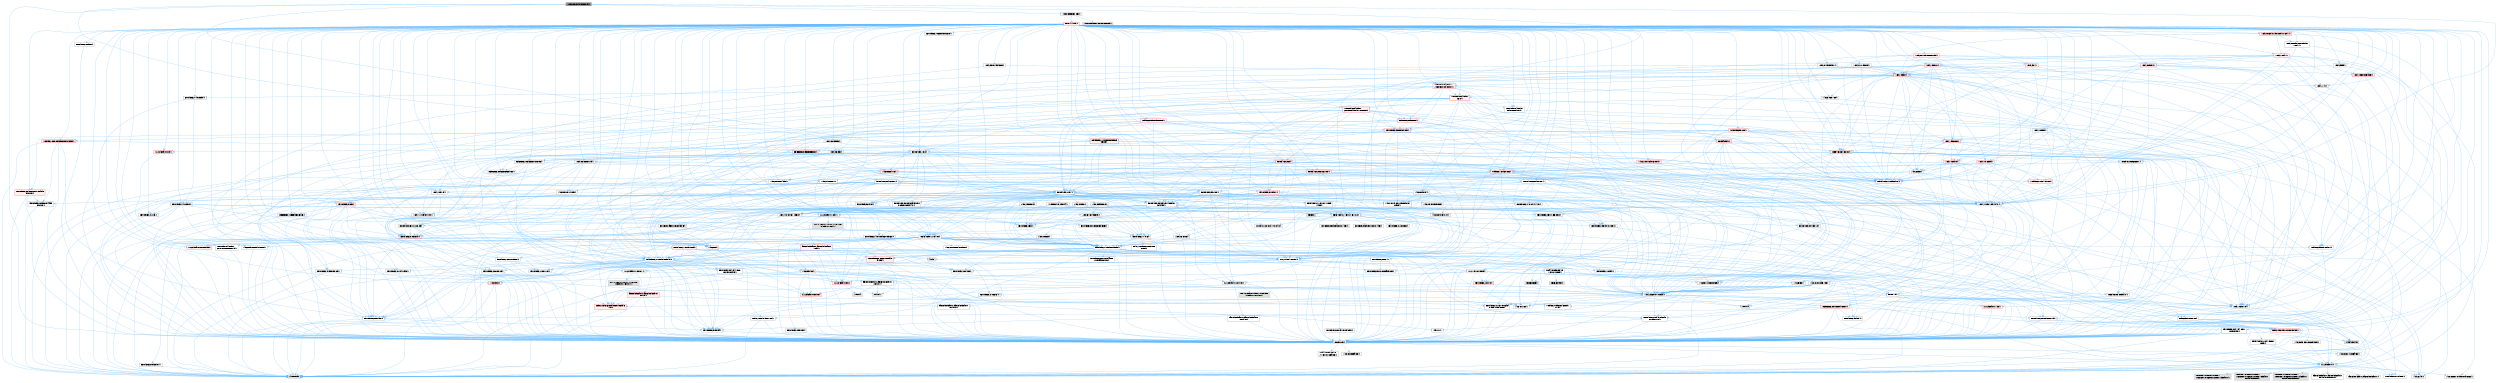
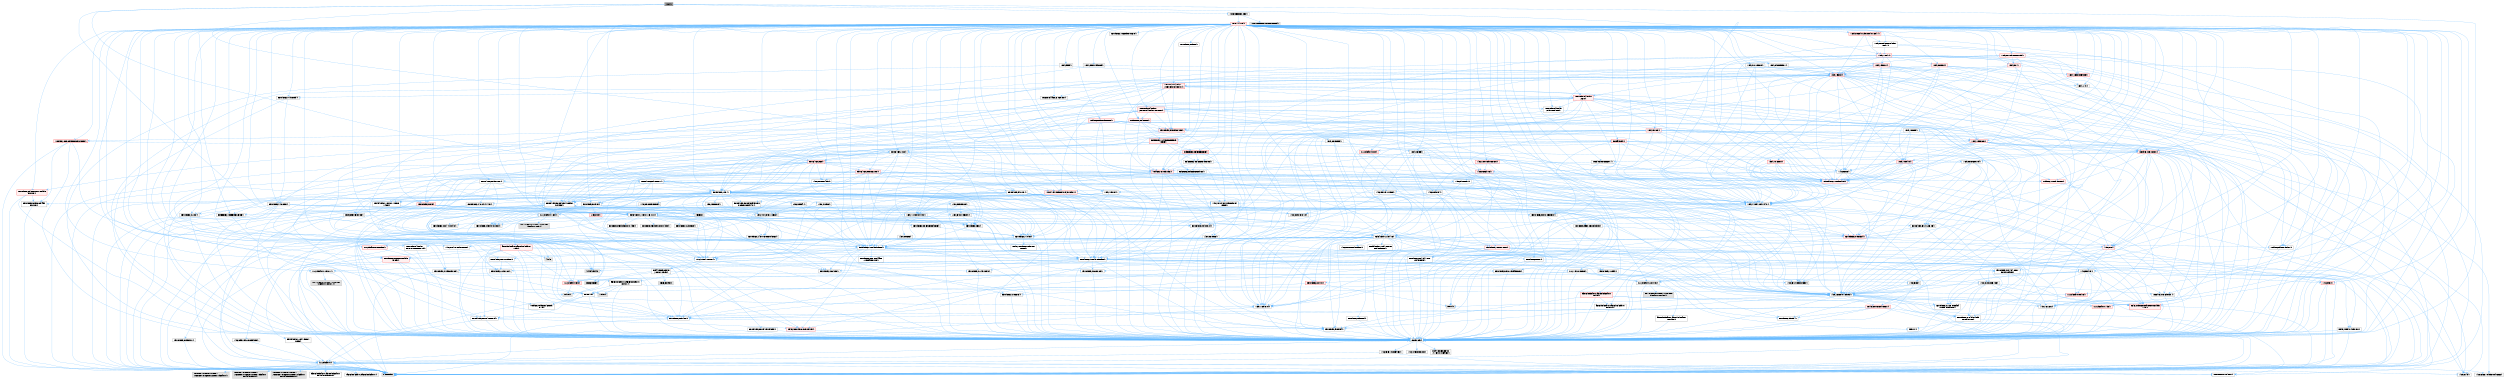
node "InstanceAttributeTracker.h": label "InstanceAttributeTracker.h" -> "Impl.h"
node "Misc/ByteSwap.h": label "Misc/ByteSwap.h" -> "LosesQualifiers/ByteSwap.h"
node "IsAbstract/Box2D.h": label "IsAbstract/Box2D.h" -> "Math/Box2D.h"
node "Templates/Function.h": label "Templates/Function.h" -> "IntrusiveUnsetOptional/Function.h"
node "UnrealString/Heapify.h": label "UnrealString/Heapify.h" -> "Algo/Heapify.h"
node "Algo/Sort.h": added
node "FunctionArg/IsPolymorphic.h": label "FunctionArg/IsPolymorphic.h" -> "Templates/IsPolymorphic.h"
node "Serialization/ArchiveSave PackageData.h": added
edge "Containers/StringFwd.h" -> "Traits/ElementType.h": reversed
node "Delegates/FormatStringSan.h": label "Delegates/FormatStringSan.h" -> "String/FormatStringSan.h"
edge "Traits/IsContiguousContainer.h" -> "initializer_list": now "Templates/IsTriviallyCopy Assignable.h" -> "initializer_list"
node "Misc/CoreDefines.h": label "Misc/CoreDefines.h" -> "Misc/IsUECoreType.h"
